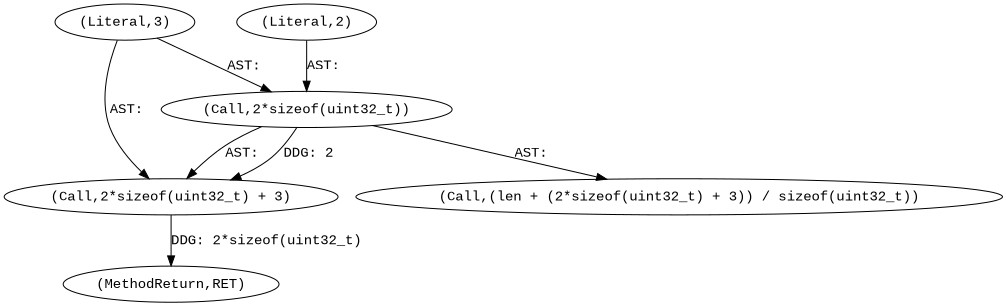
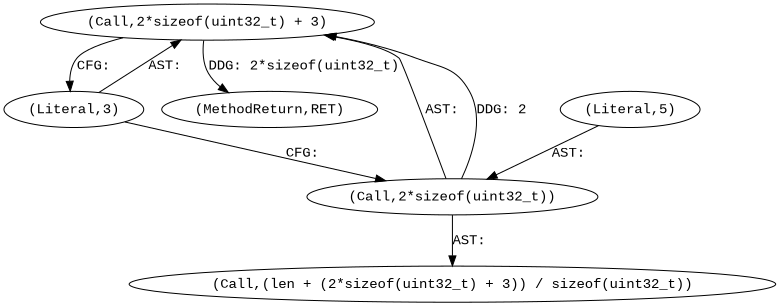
node "(Literal,2)": label "(Literal,2)" -> "(Literal,5)"
edge "(Call,2*sizeof(uint32_t) + 3)" -> "(Literal,3)": added, label "CFG:"
edge "(Literal,3)" -> "(Call,2*sizeof(uint32_t))": label "AST: " -> "CFG: "
